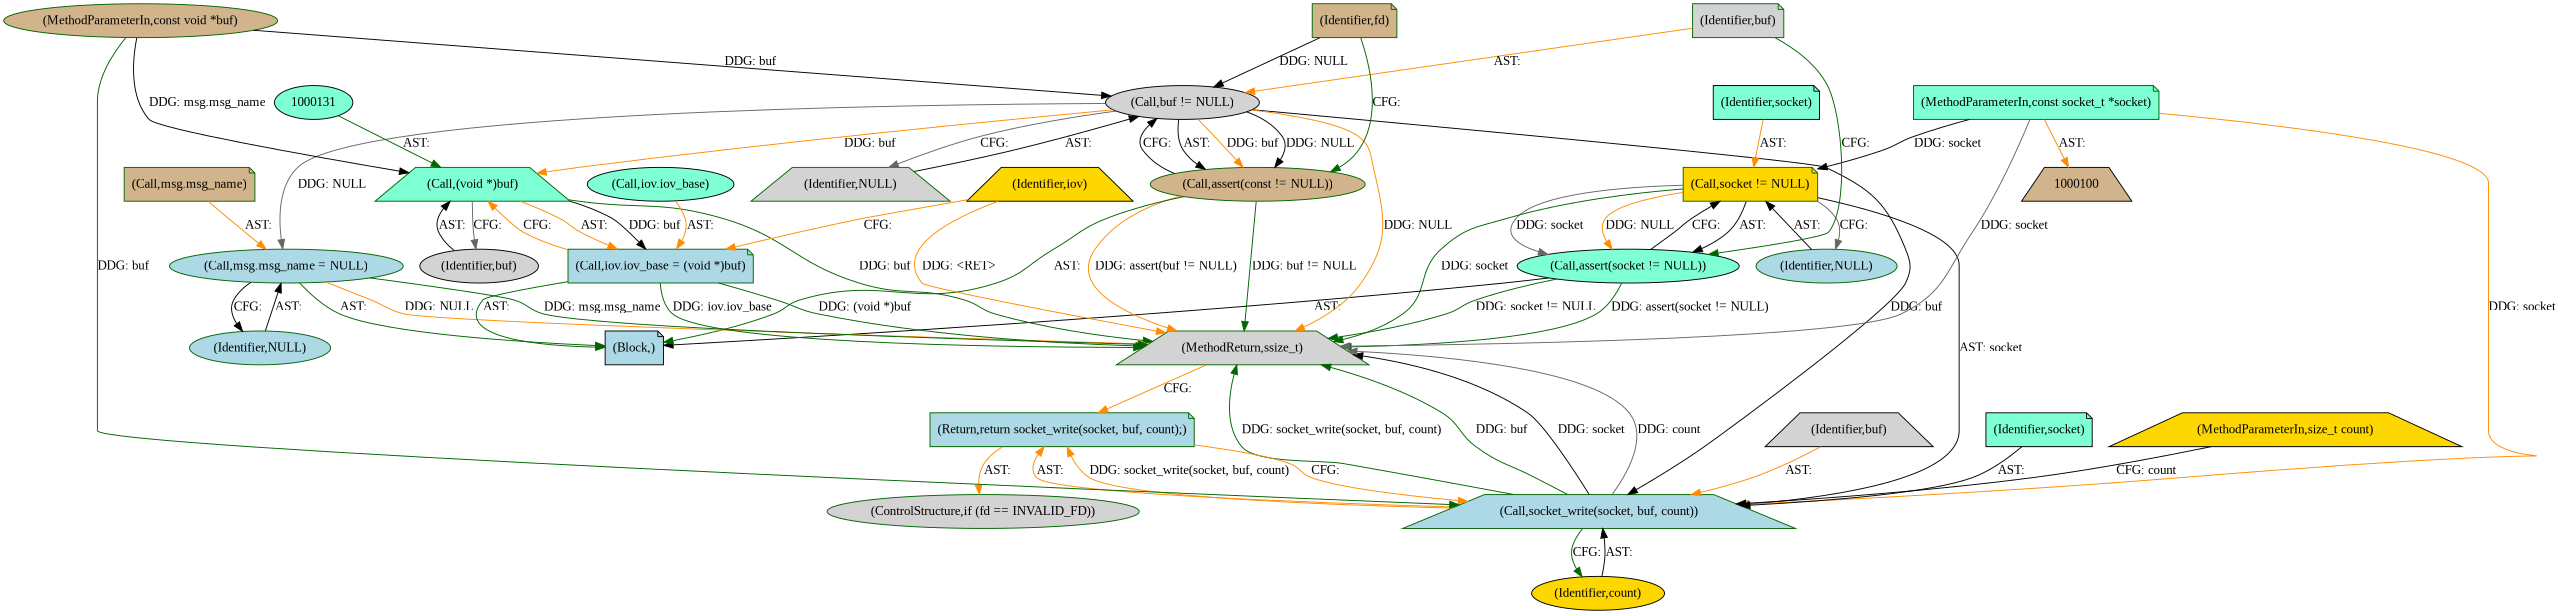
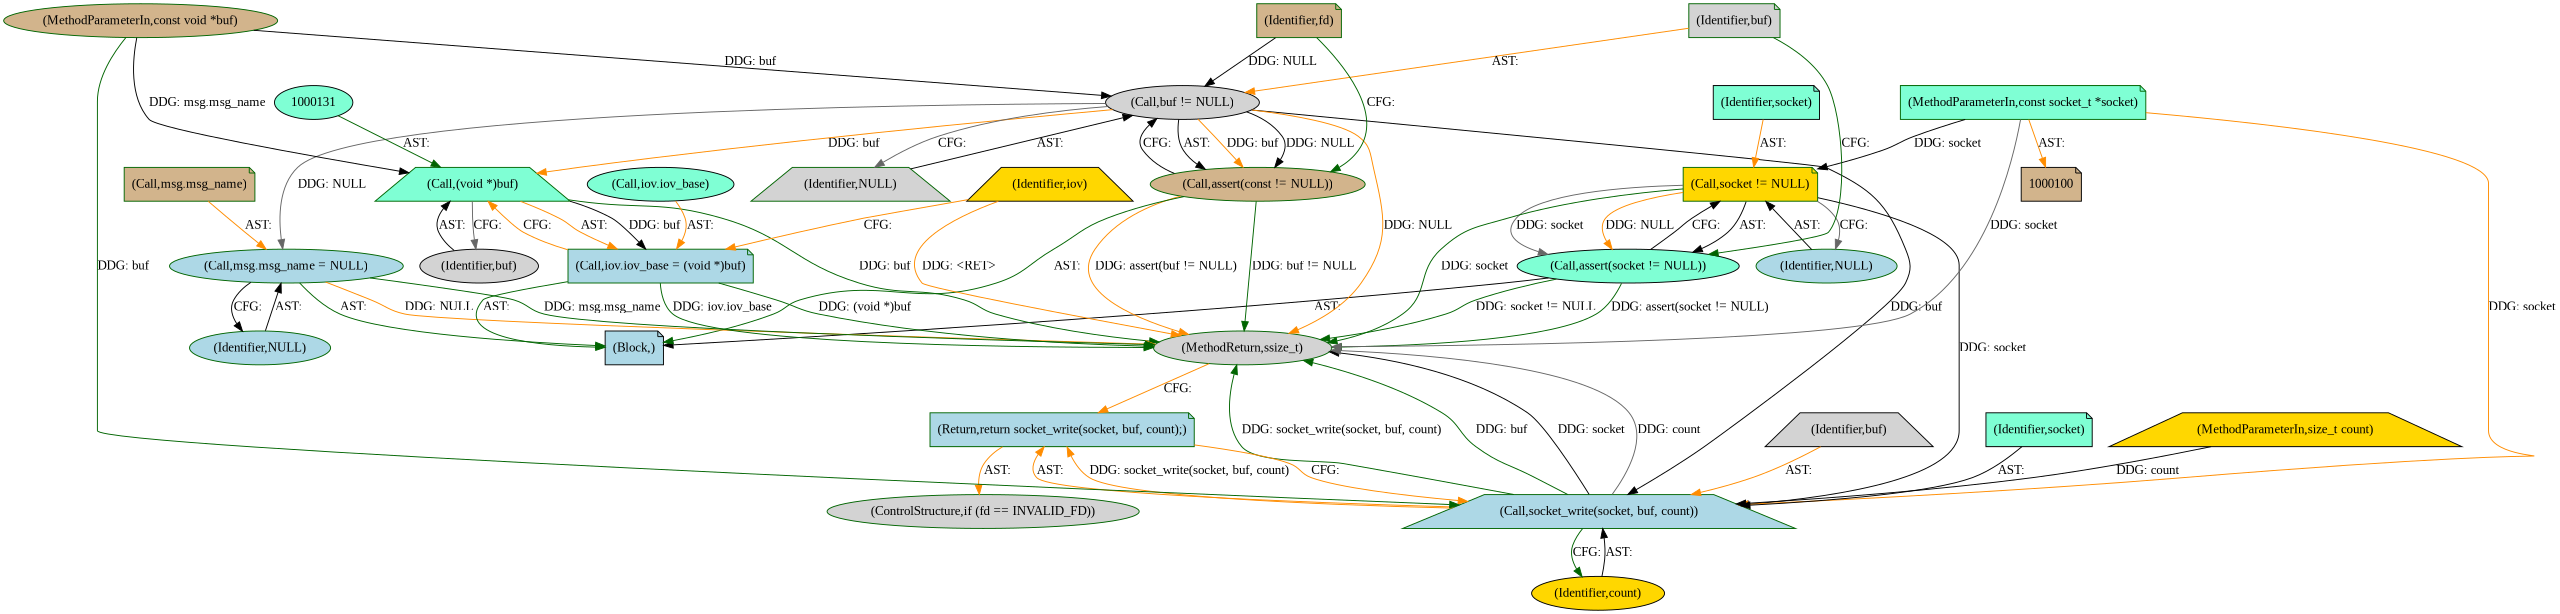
node "1000100": shape trapezium -> note
node "(MethodReturn,ssize_t)": shape trapezium -> ellipse
edge "(Call,socket != NULL)" -> "(Call,socket_write(socket, buf, count))": label "AST: socket" -> "DDG: socket"
edge "(MethodParameterIn,size_t count)" -> "(Call,socket_write(socket, buf, count))": label "CFG: count" -> "DDG: count"
